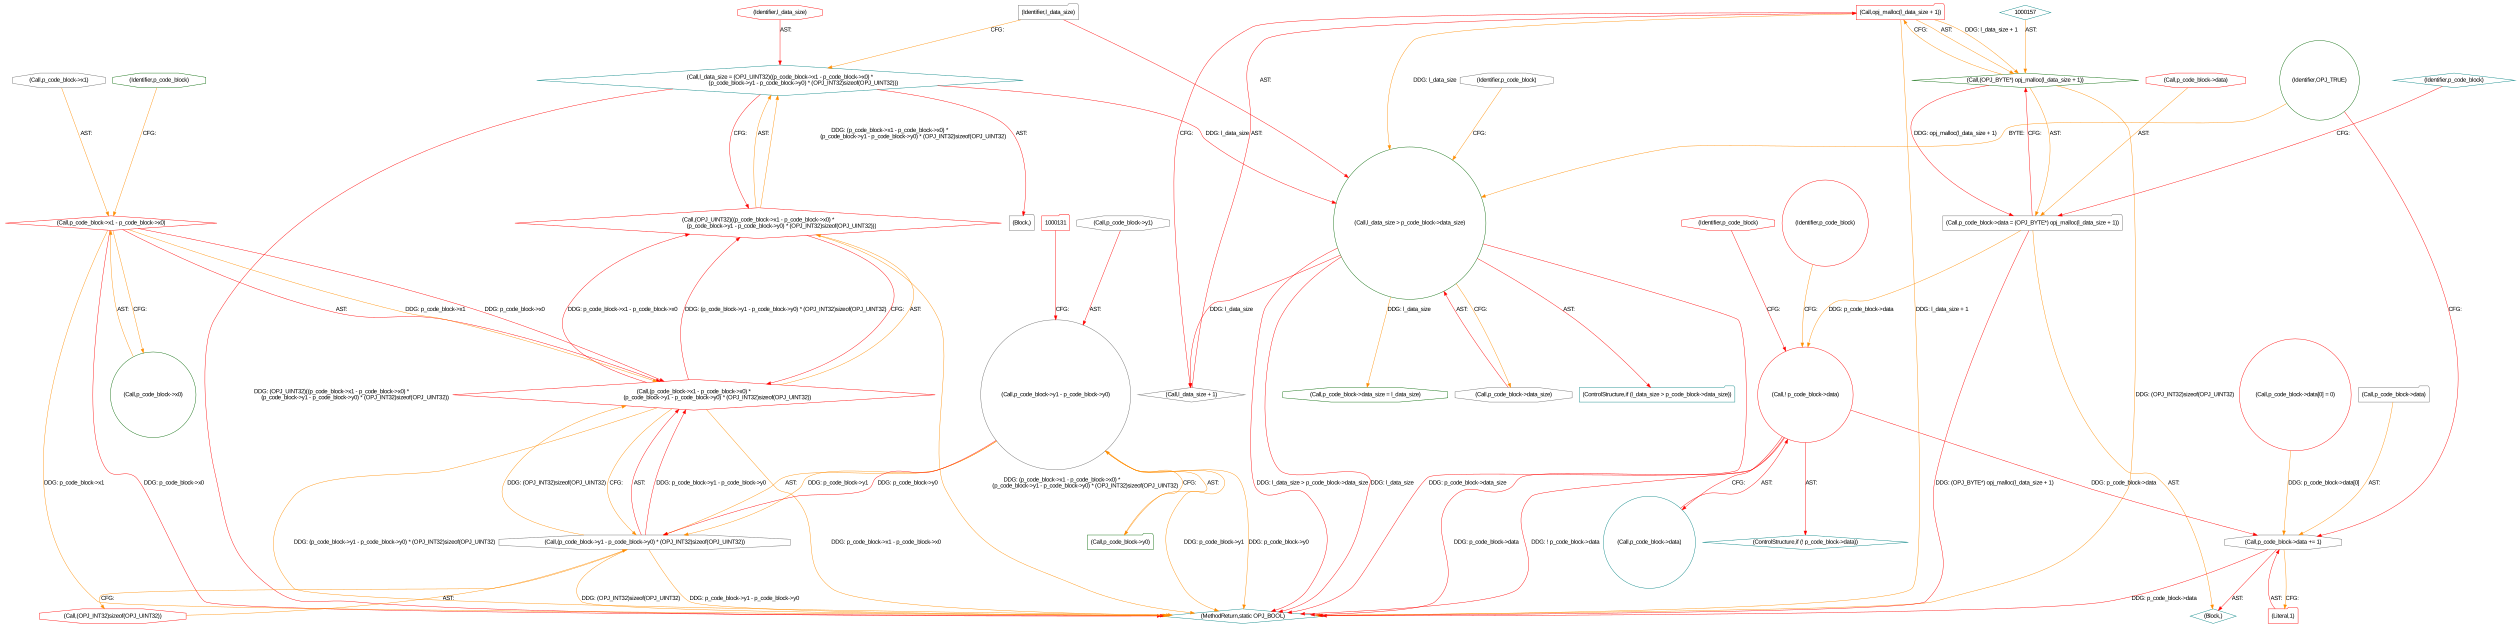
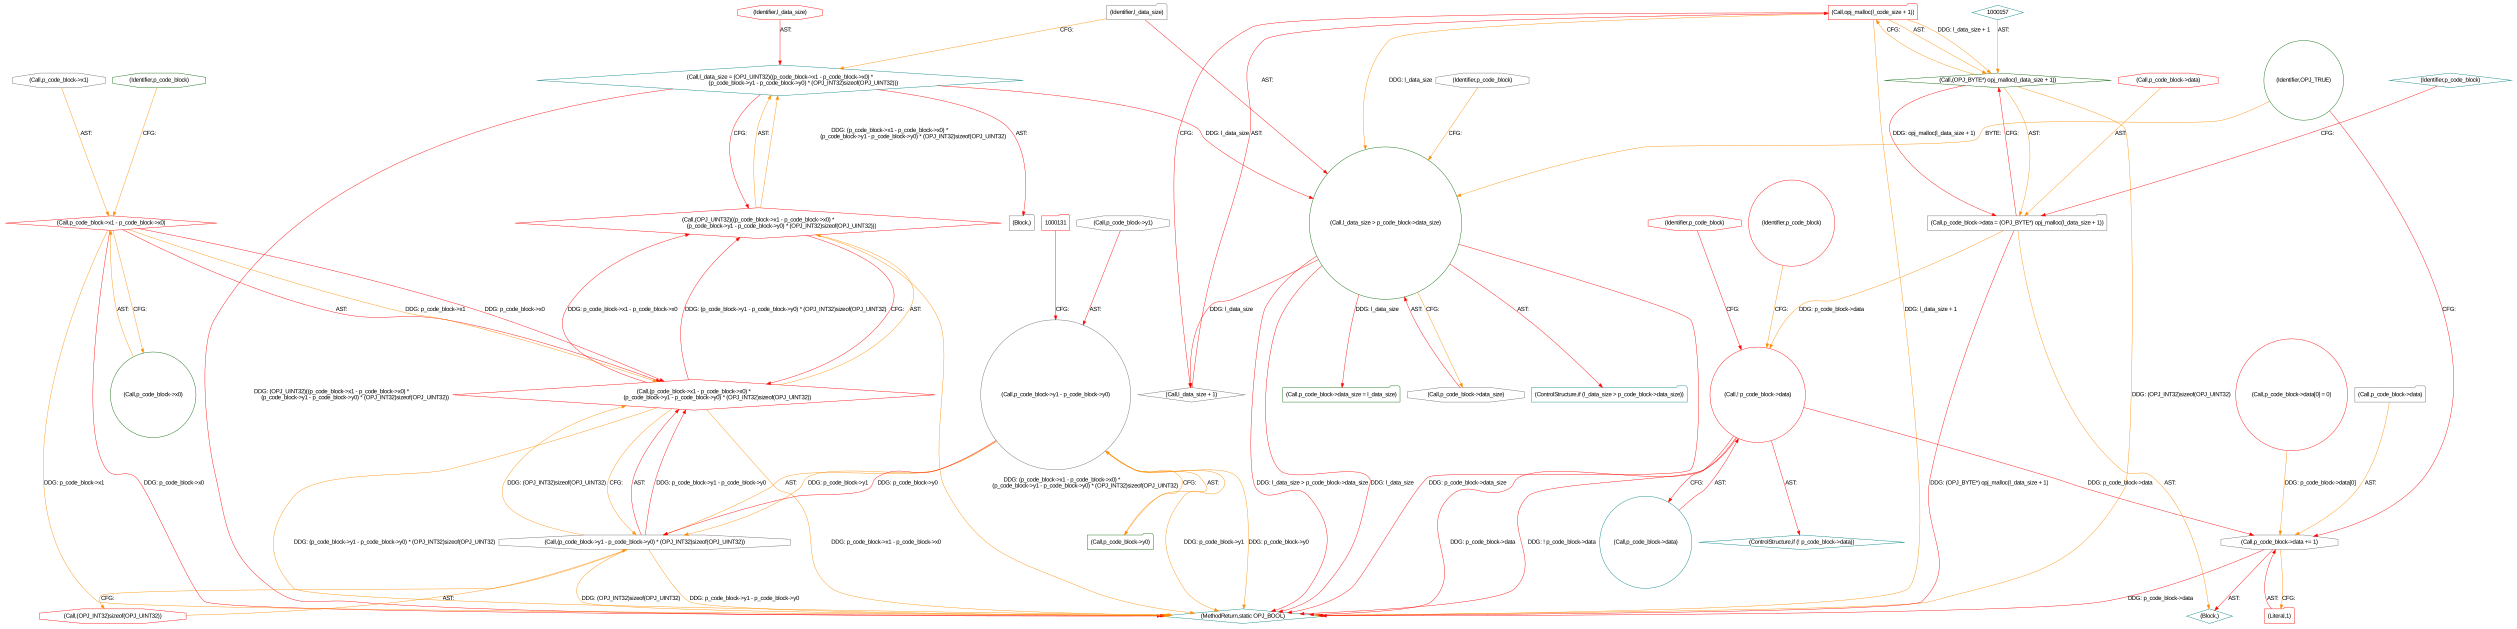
node "(Call,opj_malloc(l_data_size + 1))": label "(Call,opj_malloc(l_data_size + 1))" -> "(Call,opj_malloc(l_code_size + 1))"
edge "(Call,l_data_size > p_code_block->data_size)" -> "(Call,p_code_block->data_size = l_data_size)": color darkorange -> red
node "(Call,p_code_block->data_size = l_data_size)": shape octagon -> folder
